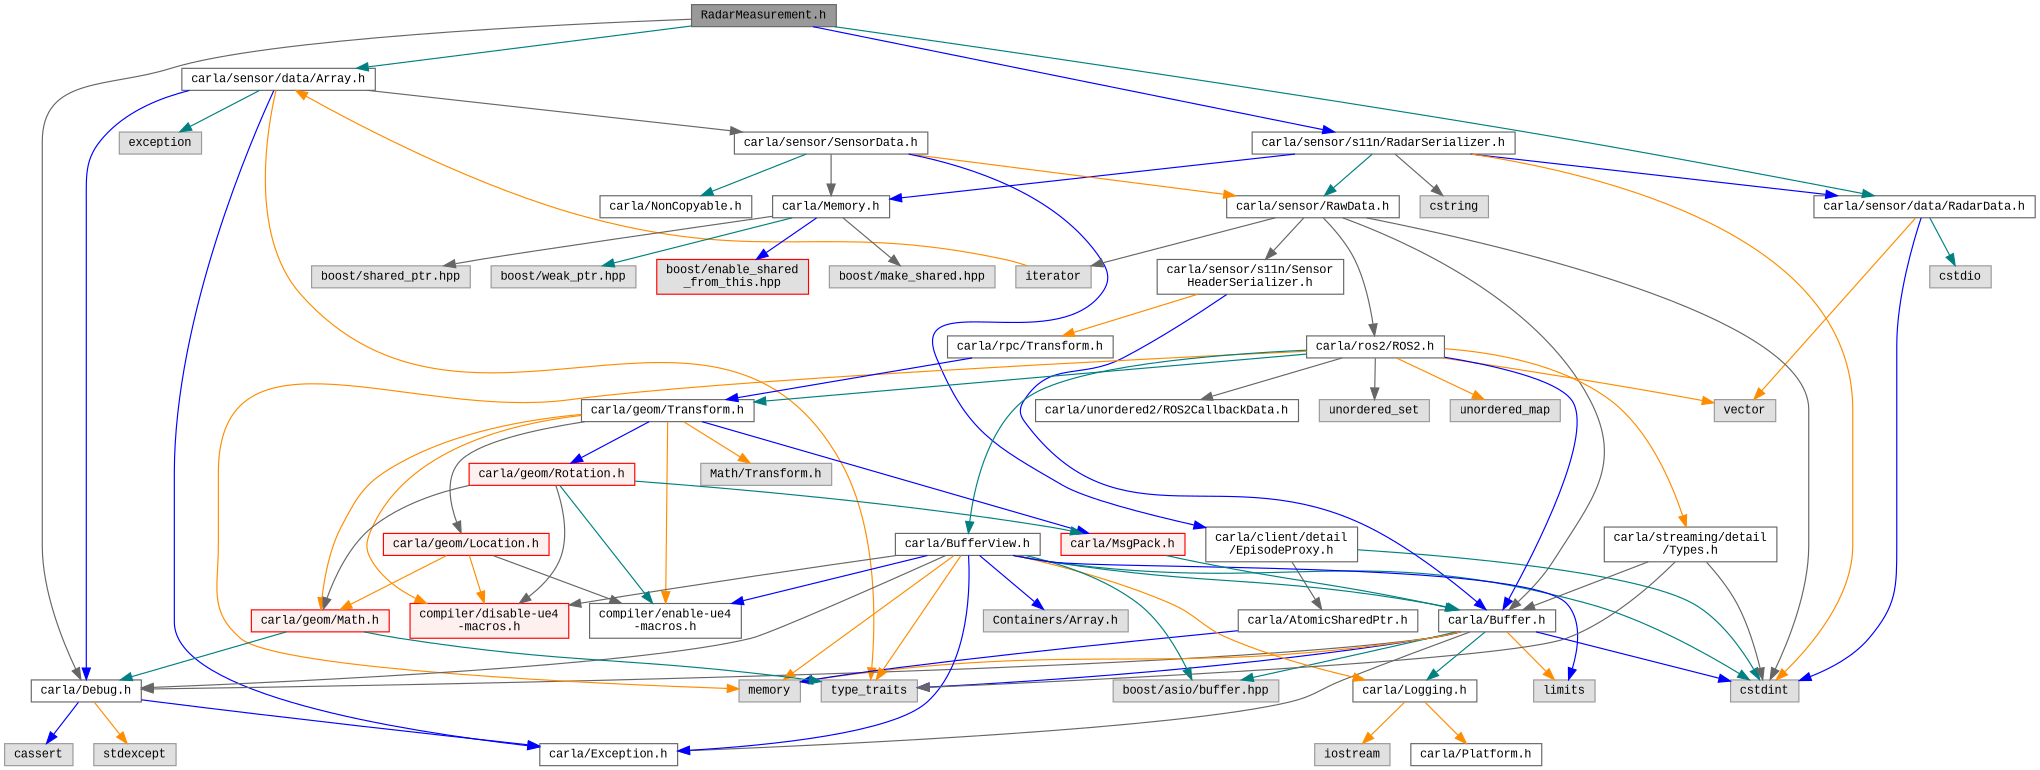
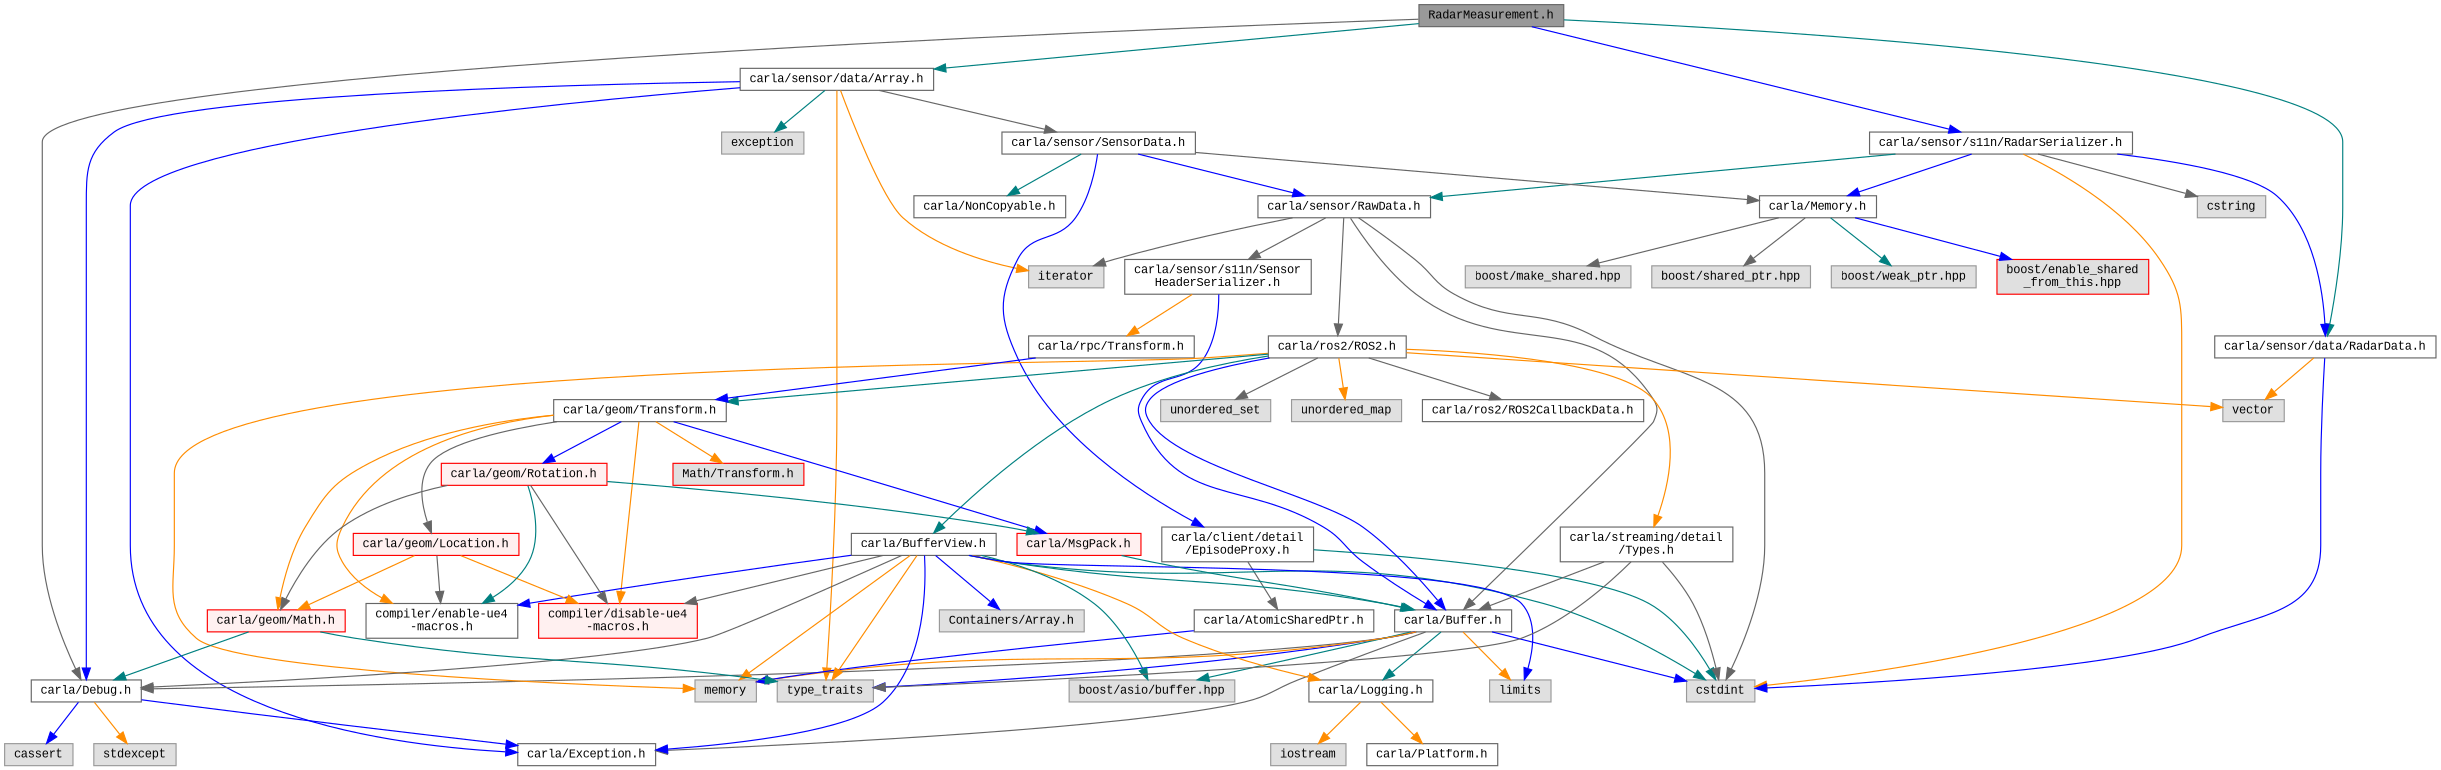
edge "carla/sensor/SensorData.h" -> "carla/sensor/RawData.h": color darkorange -> blue
edge "iterator" -> "carla/sensor/data/Array.h": reversed
node "cstdio": removed
node "carla/unordered2/ROS2CallbackData.h": label "carla/unordered2/ROS2CallbackData.h" -> "carla/ros2/ROS2CallbackData.h"
node "Math/Transform.h": color grey60 -> red
